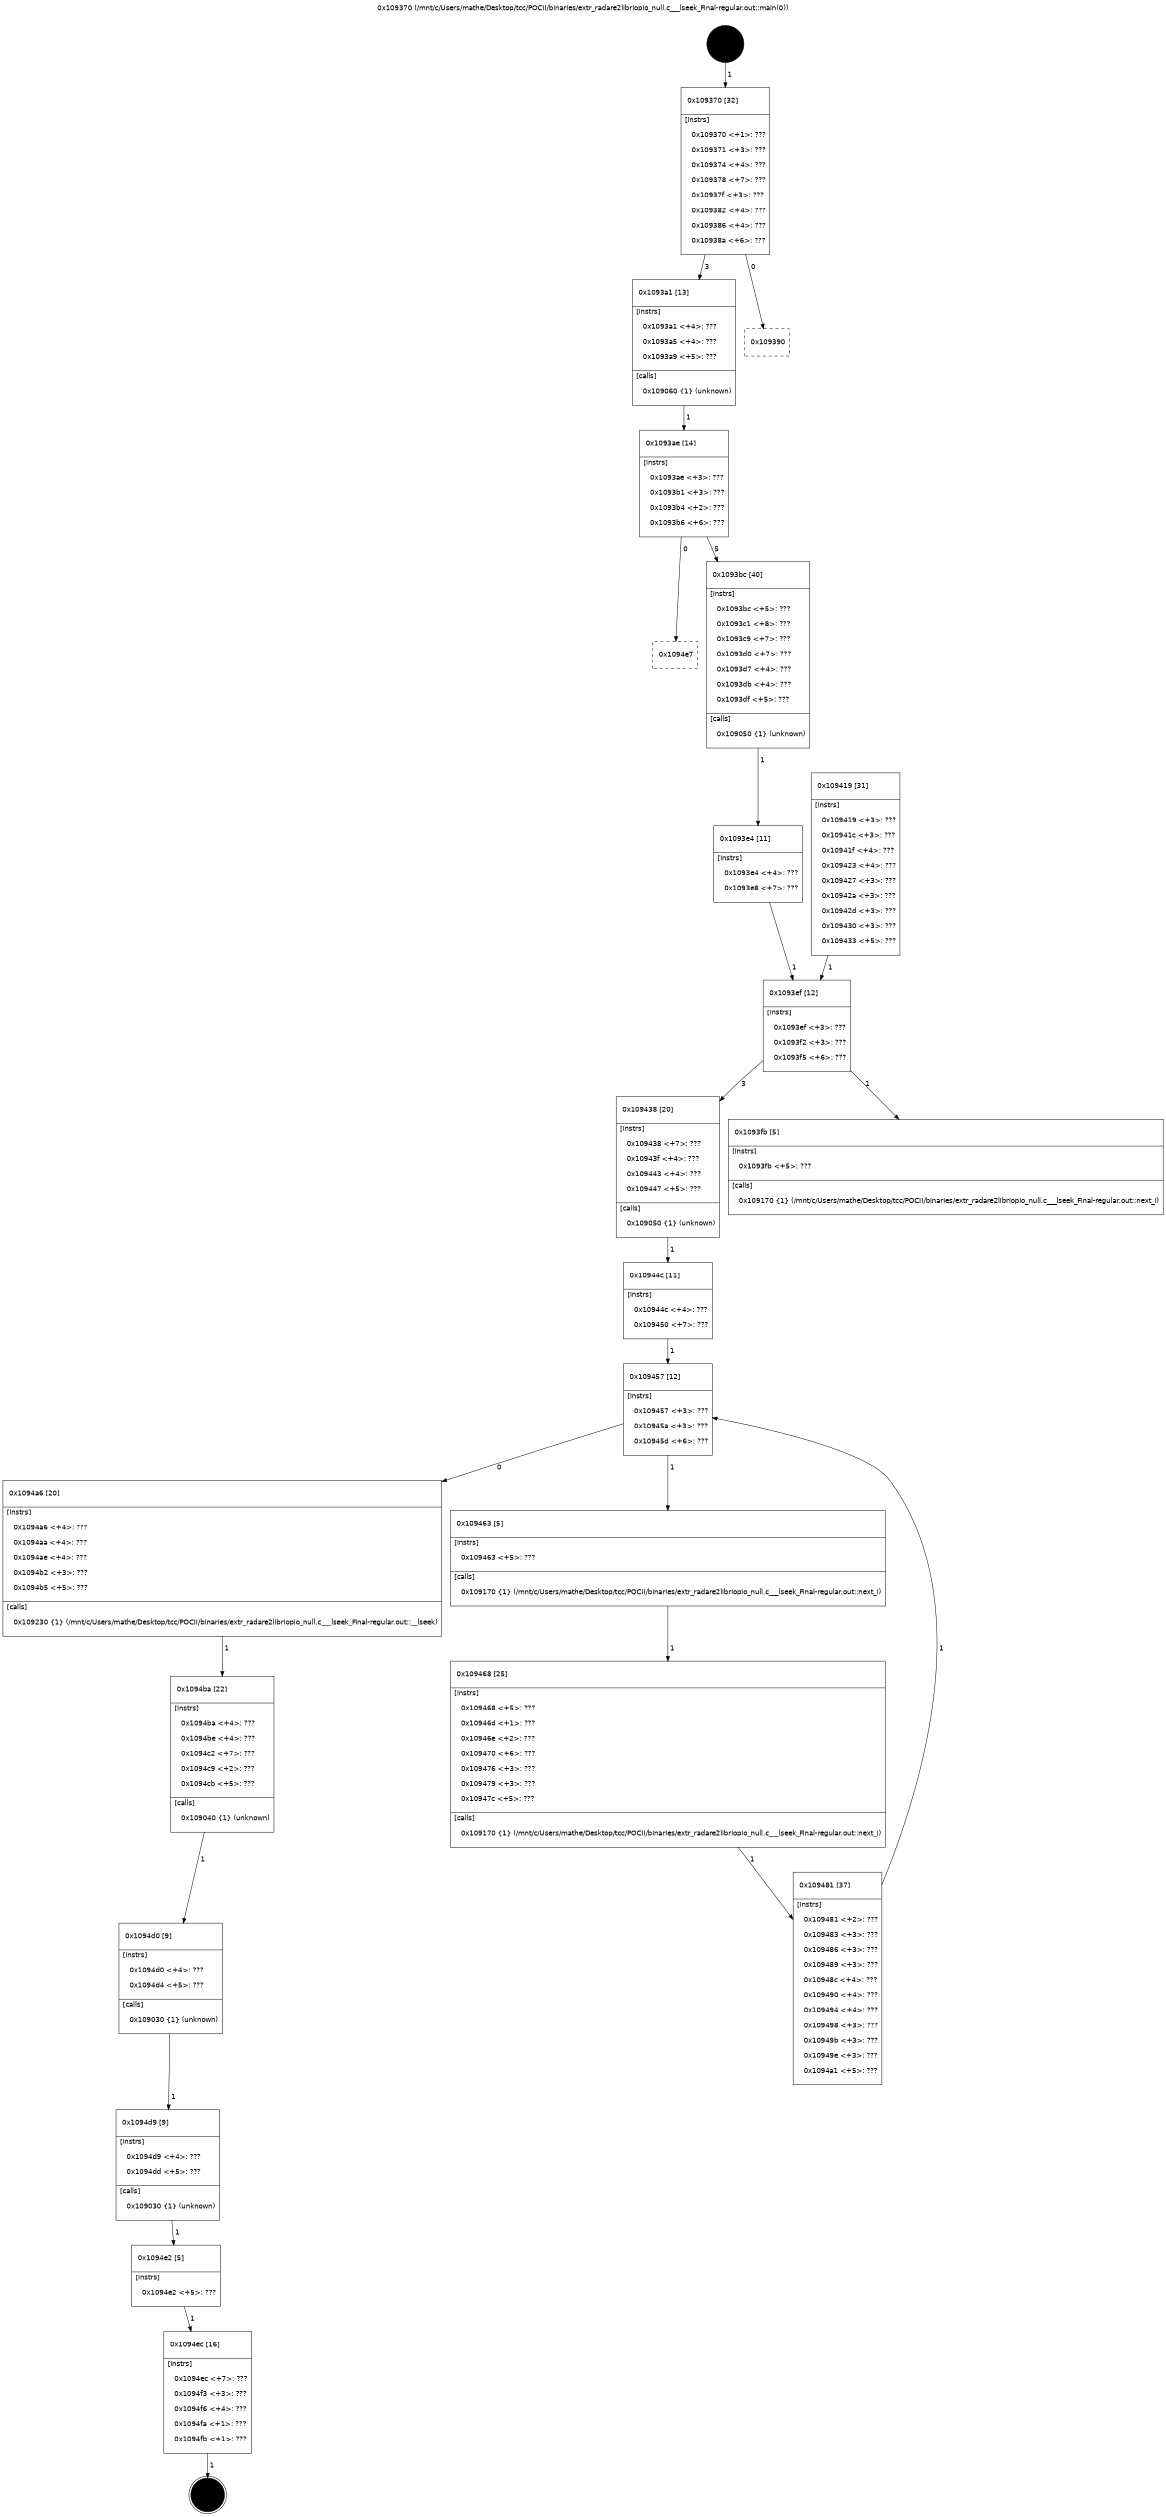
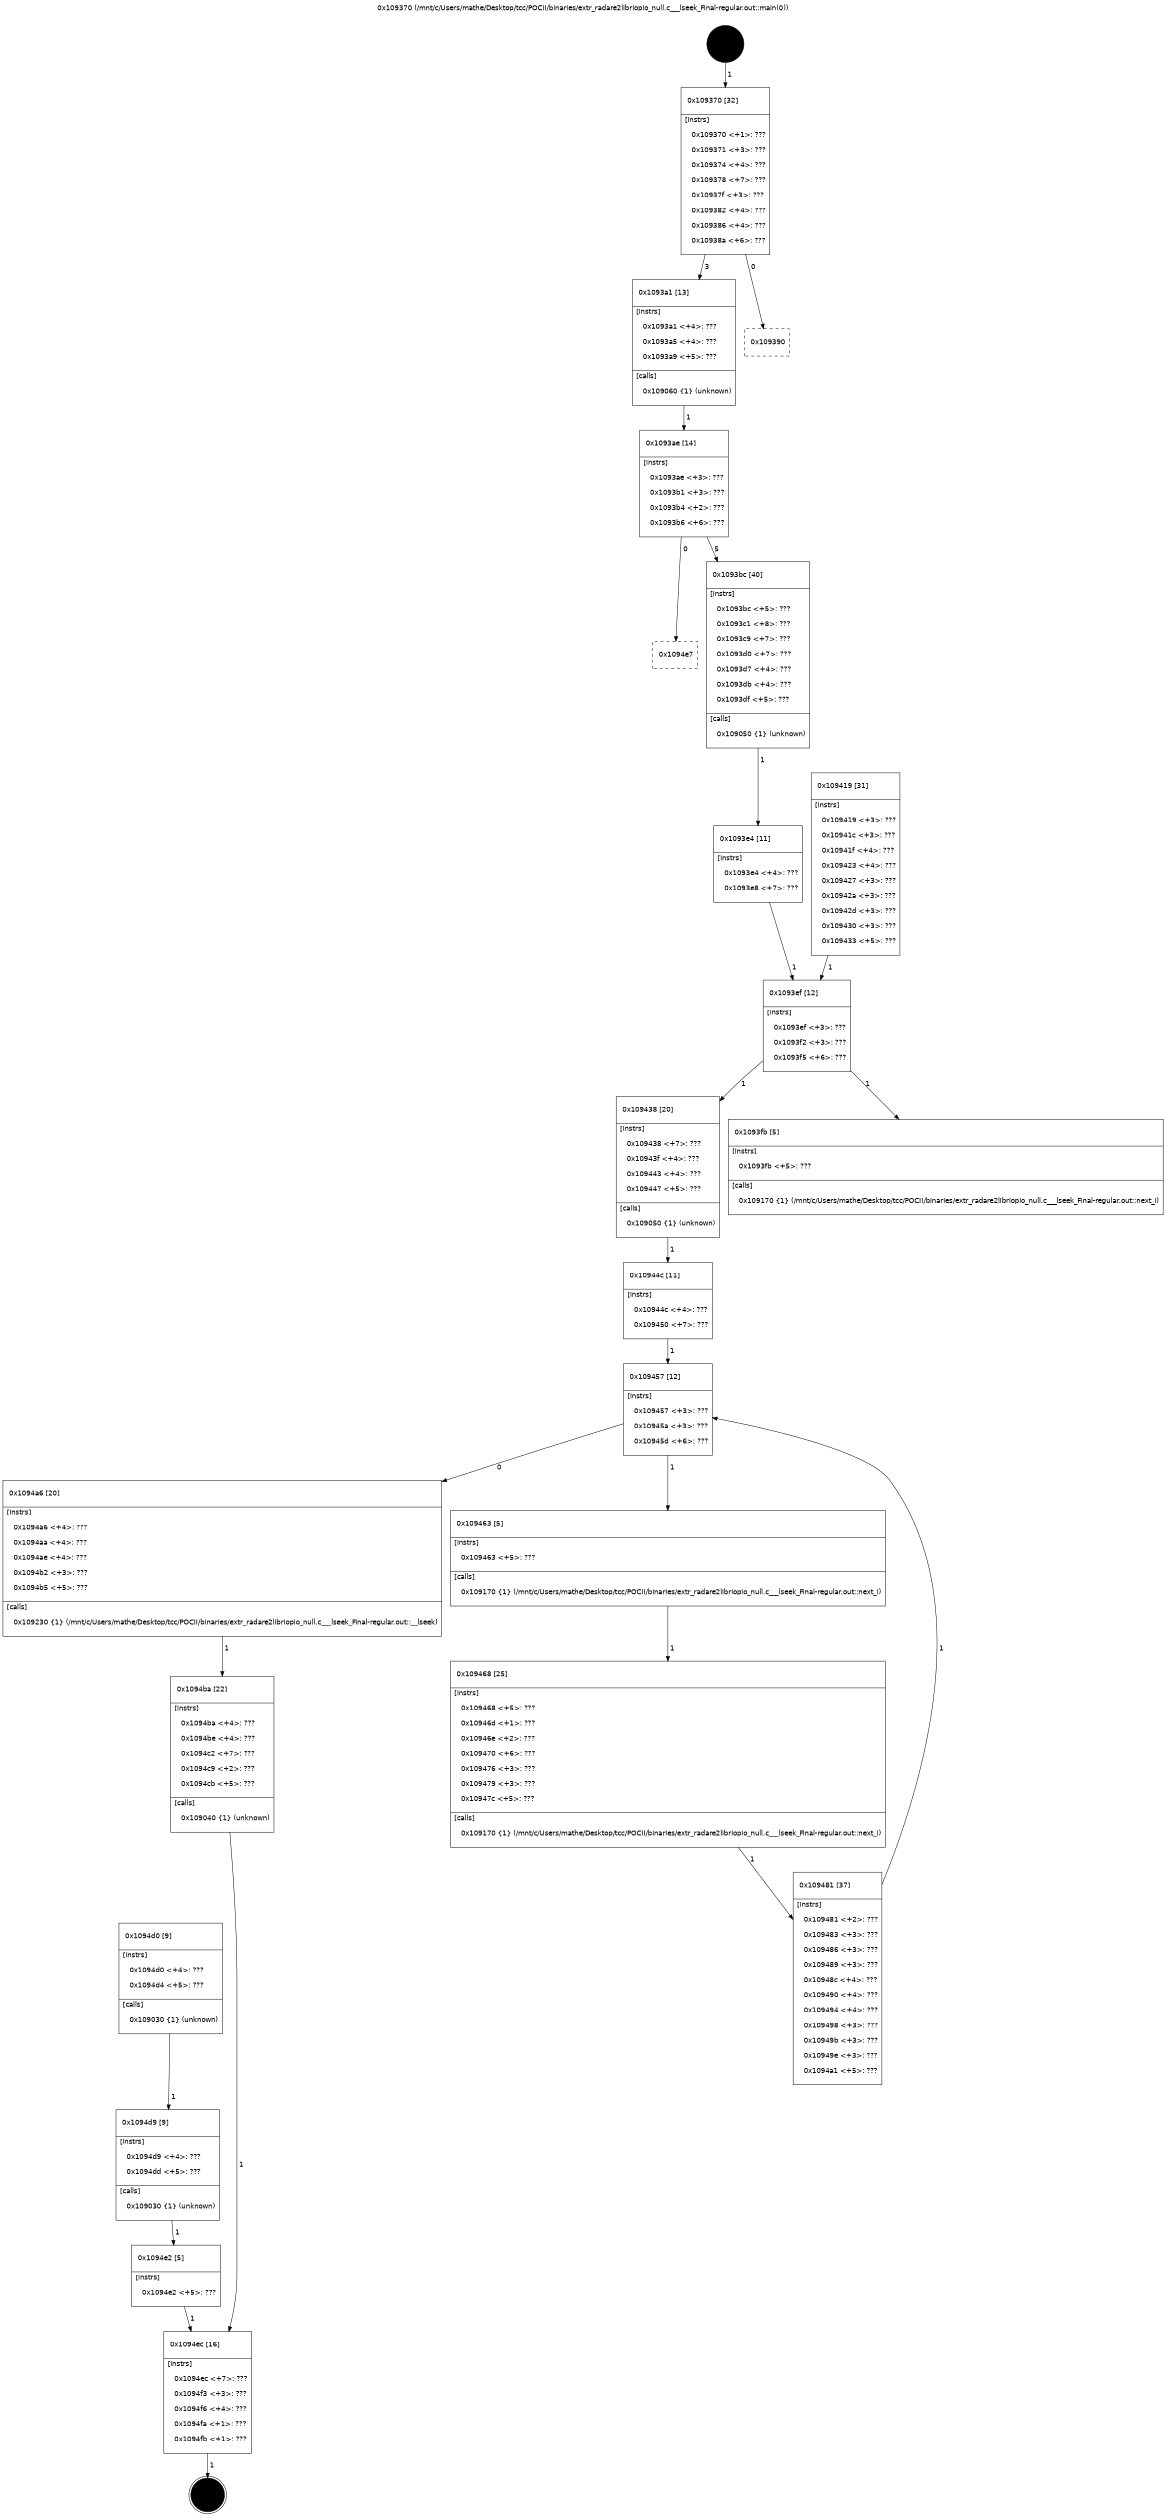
edge "0x1093ef [12]" -> "0x109438 [20]": label " 3" -> " 1"
edge "0x1094ba [22]" -> "0x1094d0 [9]": now "0x1094ba [22]" -> "0x1094ec [16]"
